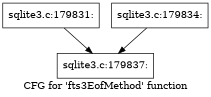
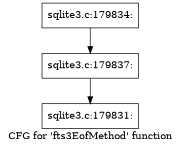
edge "sqlite3.c:179831:" -> "sqlite3.c:179837:": reversed
